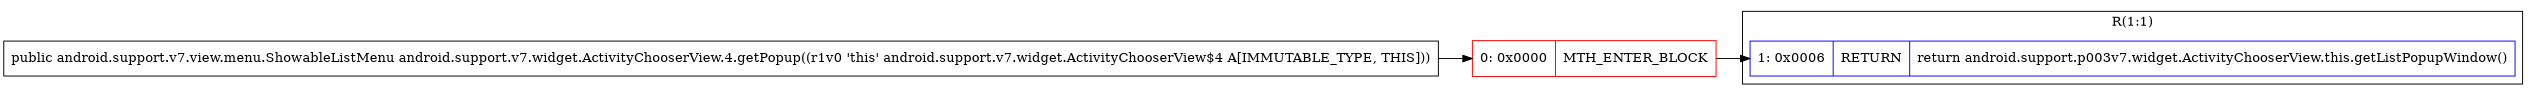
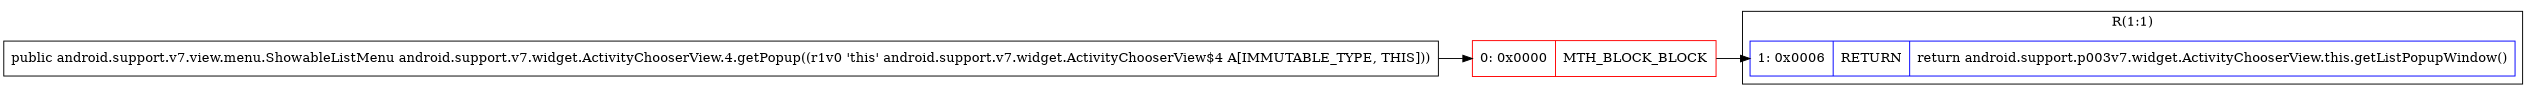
node "0: 0x0000": text "MTH_ENTER_BLOCK" -> "MTH_BLOCK_BLOCK"
